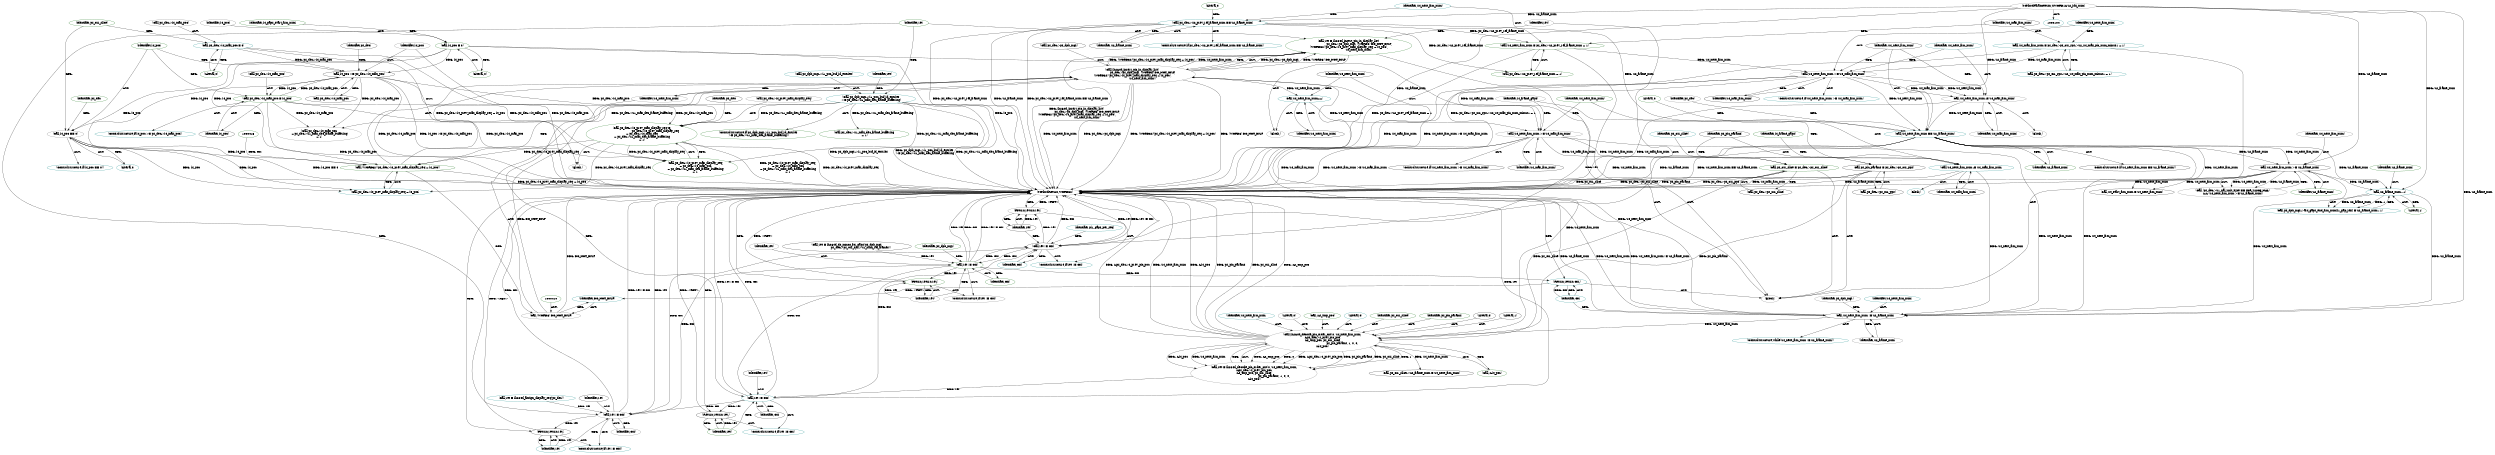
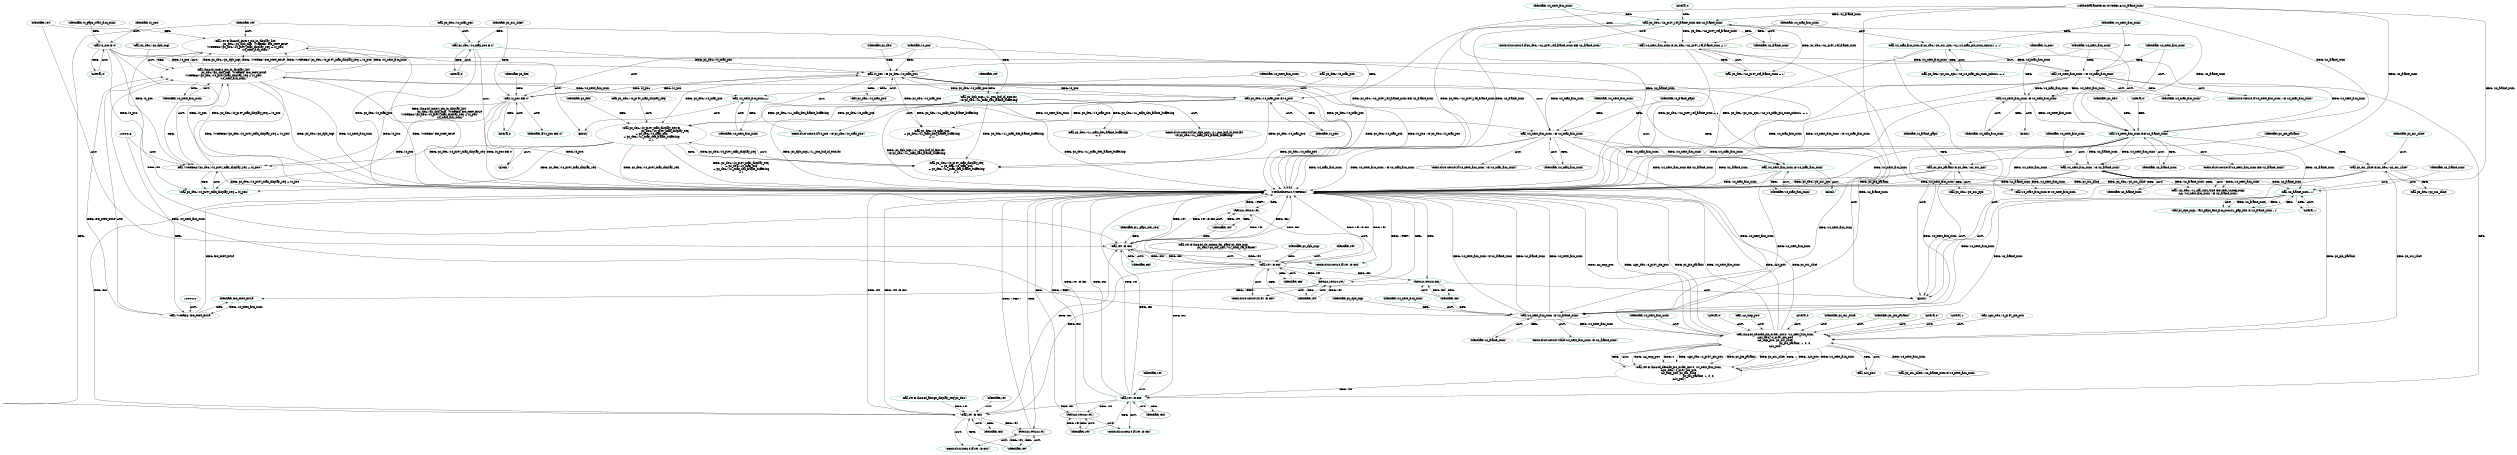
node "(MethodParameterIn,UWORD16 u2_idx_num)": label "(MethodParameterIn,UWORD16 u2_idx_num)" -> "(MethodParameterIn,UWORD16 u2_frame_num)"
node "1000104": removed
node "(Call,ps_dpb_mgr->i1_poc_buf_id_entries)": removed
edge "(Call,i4_poc == 0)" -> "(Call,i4_poc >= ps_dec->i4_max_poc)": added, label "DDG: i4_poc"
edge "(Call,i4_poc >= ps_dec->i4_max_poc)" -> "(ControlStructure,if(i4_poc >= ps_dec->i4_max_poc))": added, label "AST:"
edge "1000413" -> "(Call,(WORD32)(ps_dec->i4_prev_max_display_seq + i4_poc))": label "DDG: OK" -> "AST: "
node "(ControlStructure,if(i4_poc == 0))": label "(ControlStructure,if(i4_poc == 0))" -> "(Identifier,if(i4_poc == 0))"
edge "(Call,(WORD32)(ps_dec->i4_prev_max_display_seq + i4_poc))" -> "(Call,(WORD8) DO_NOT_DISP)": now "1000413" -> "(Call,(WORD8) DO_NOT_DISP)"
edge "(Identifier,DO_NOT_DISP)" -> "(Call,(WORD8) DO_NOT_DISP)": label "AST: " -> "DDG: u4_next_frm_num"
node "(Call,&ps_dec->s_prev_pic_poc)": added
